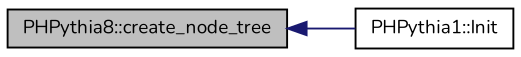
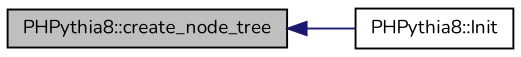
node "PHPythia1::Init": label "PHPythia1::Init" -> "PHPythia8::Init"
